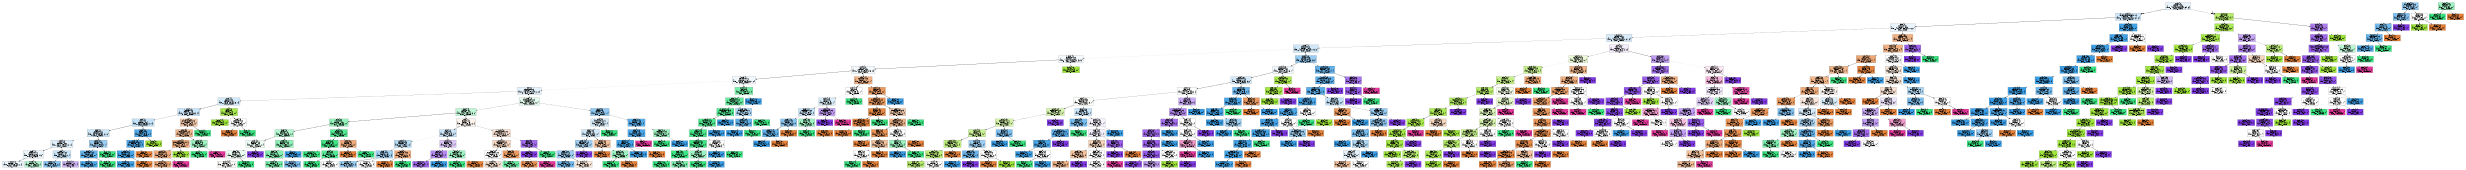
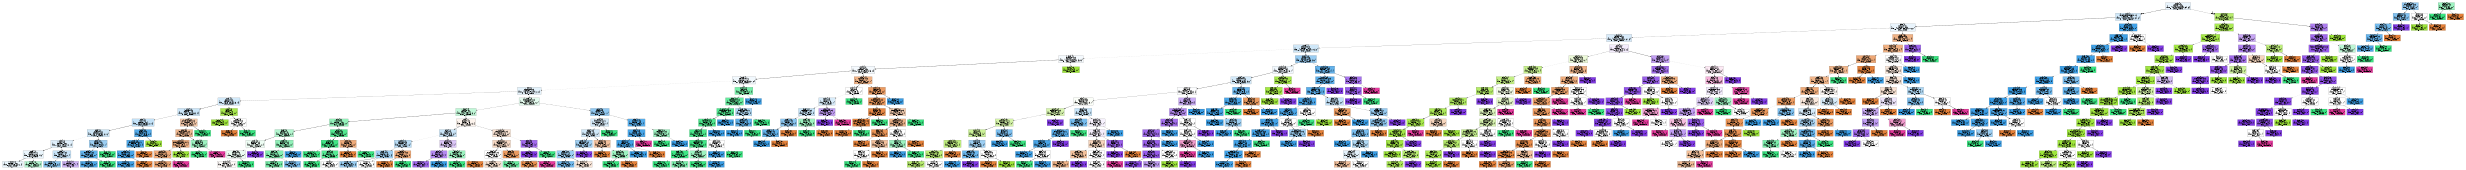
edge "node #628" -> "node #629": added
edge "node #191" -> "node #192": removed
